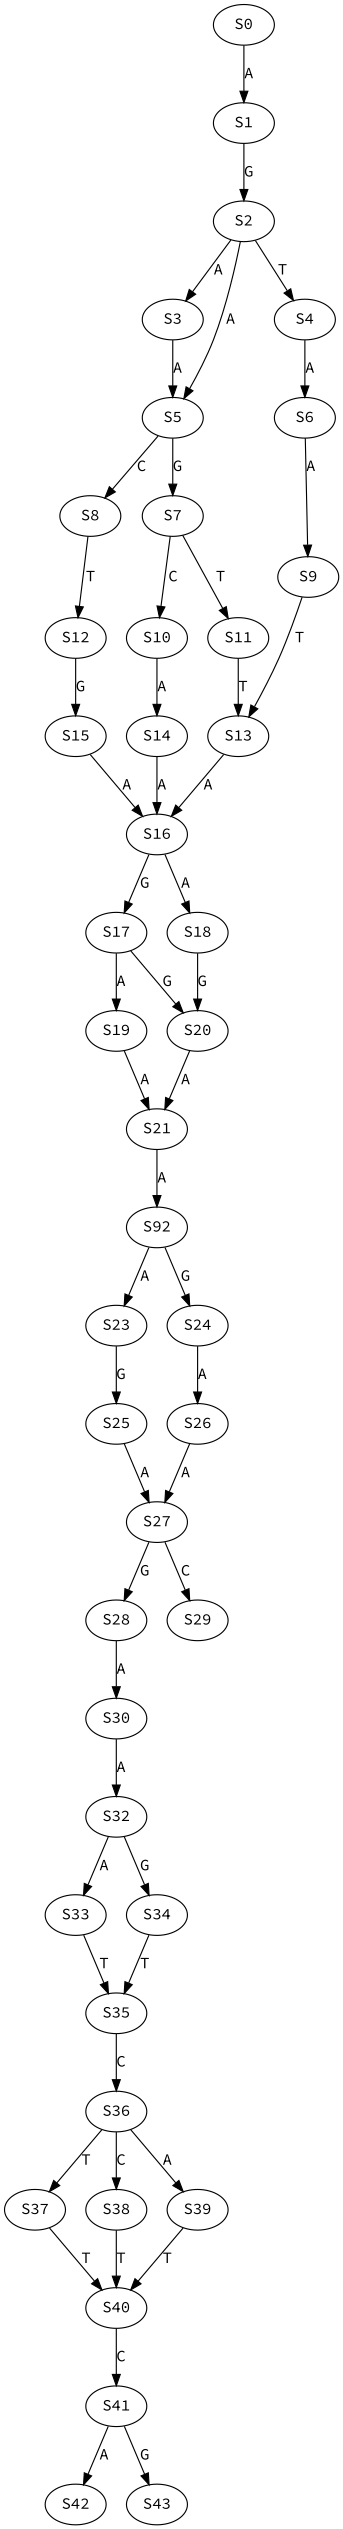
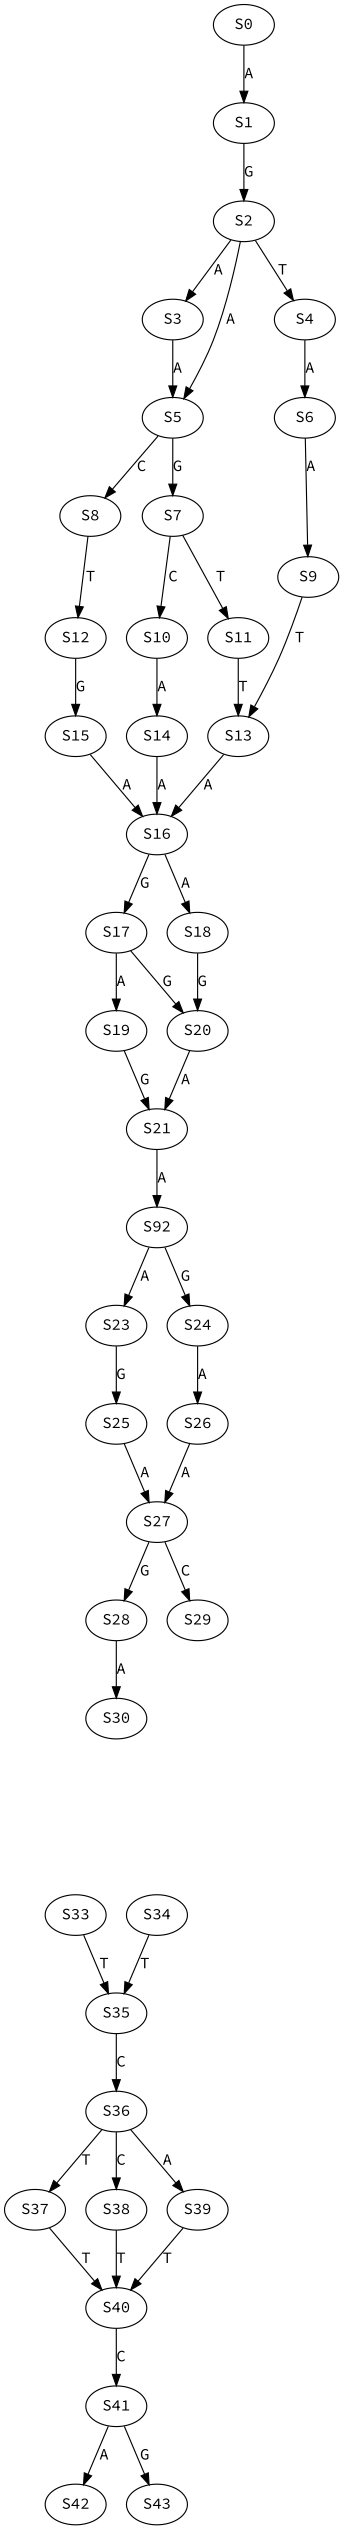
edge "S19" -> "S21": label "A" -> "G"
node "S32": removed
